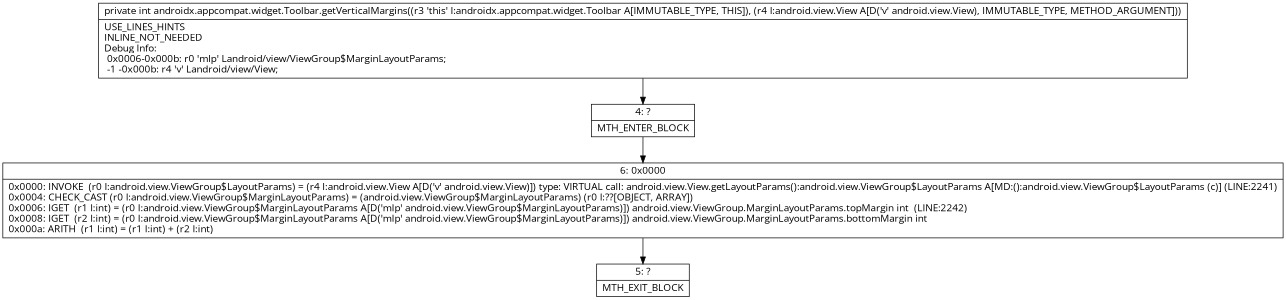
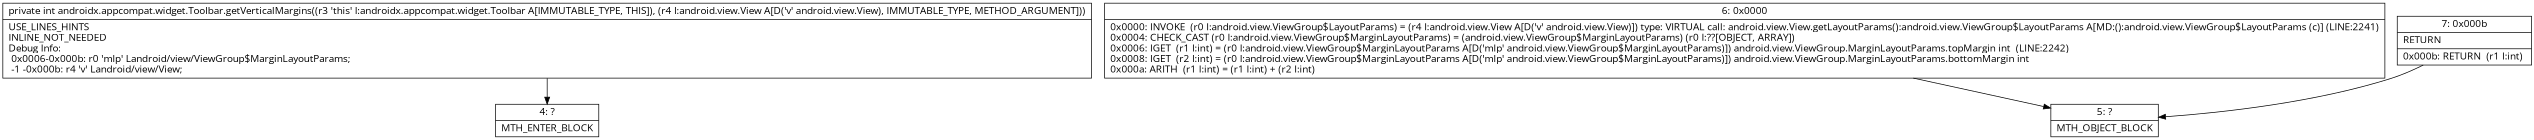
node "7: 0x000b": added
edge "4: ?" -> "6: 0x0000": removed
node "5: ?": text "MTH_EXIT_BLOCK" -> "MTH_OBJECT_BLOCK"
